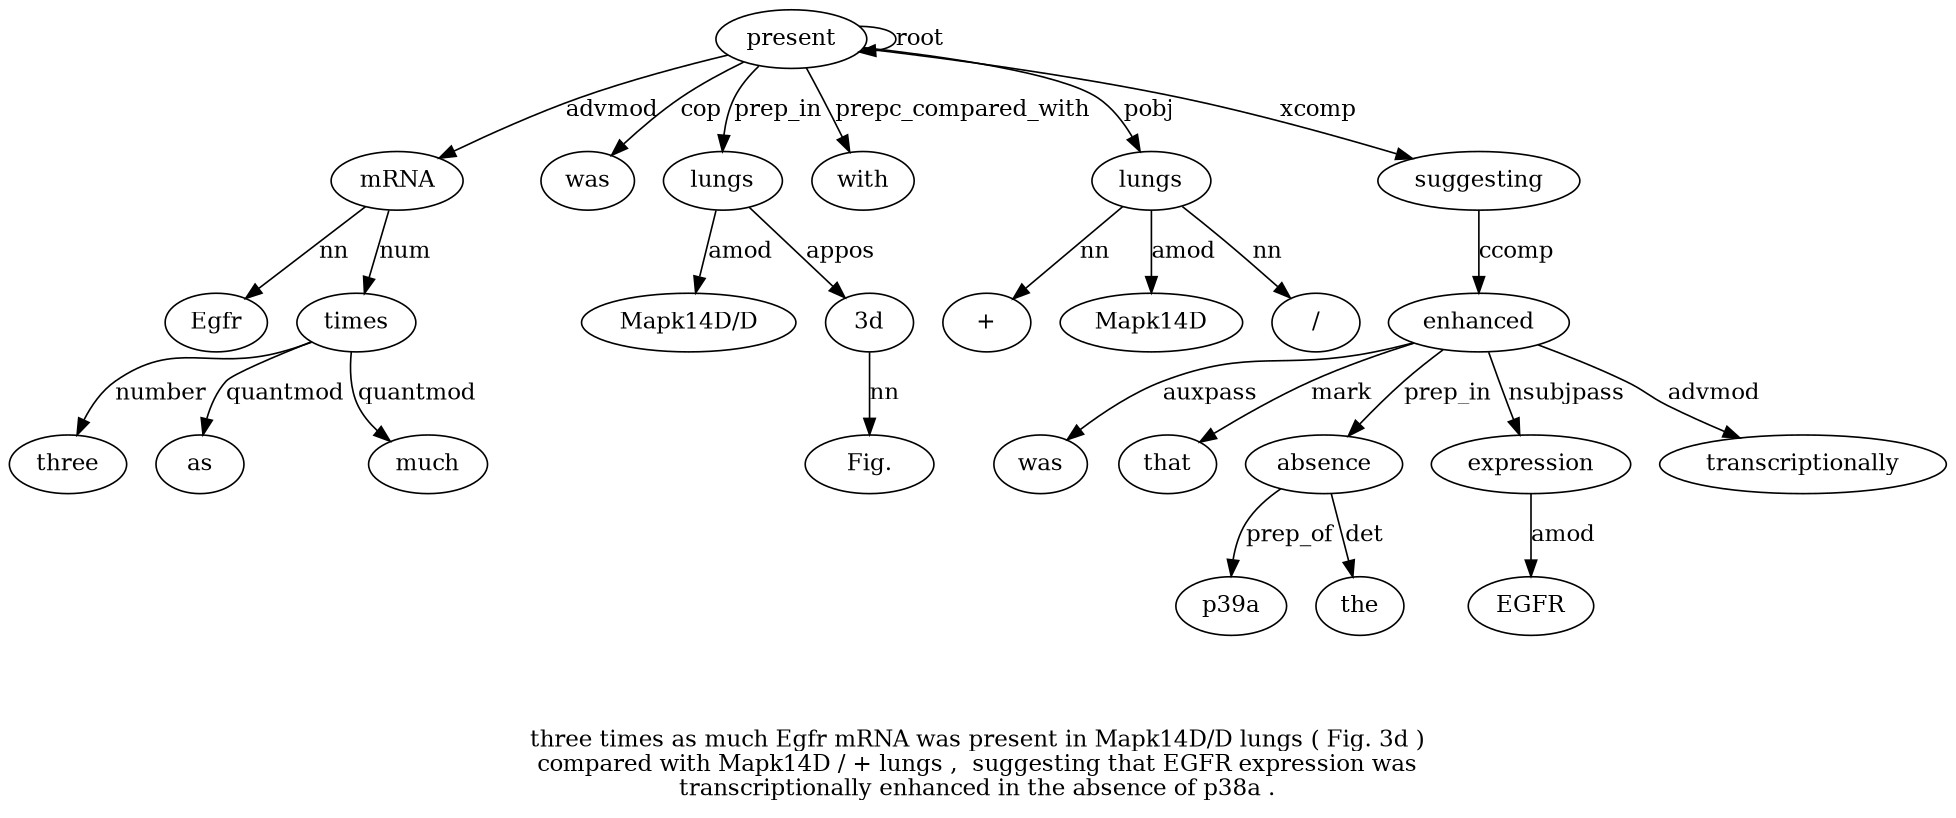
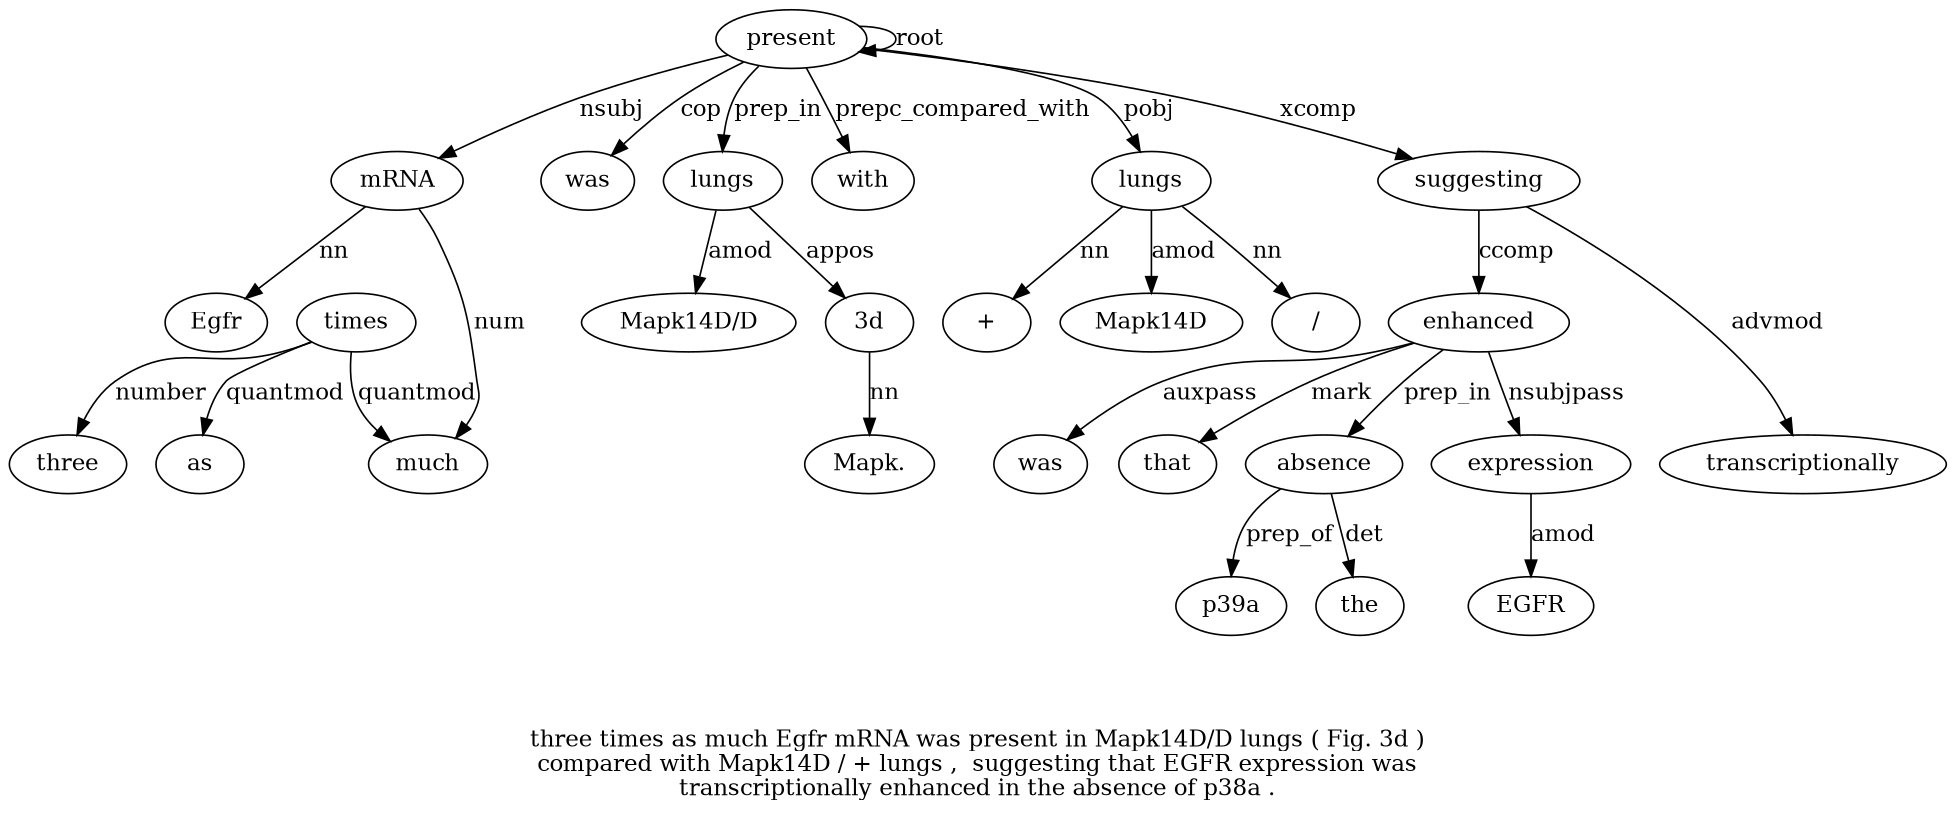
edge "present" -> "mRNA": label "advmod" -> "nsubj"
edge "mRNA" -> "times": now "mRNA" -> "much"
edge "enhanced" -> "transcriptionally": now "suggesting" -> "transcriptionally"
node "Fig.": label "Fig." -> "Mapk."
